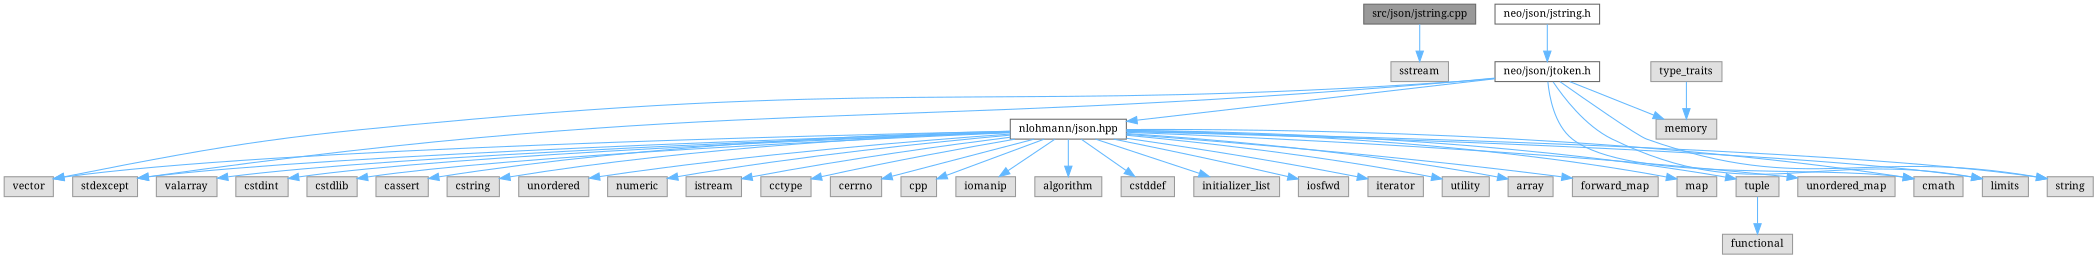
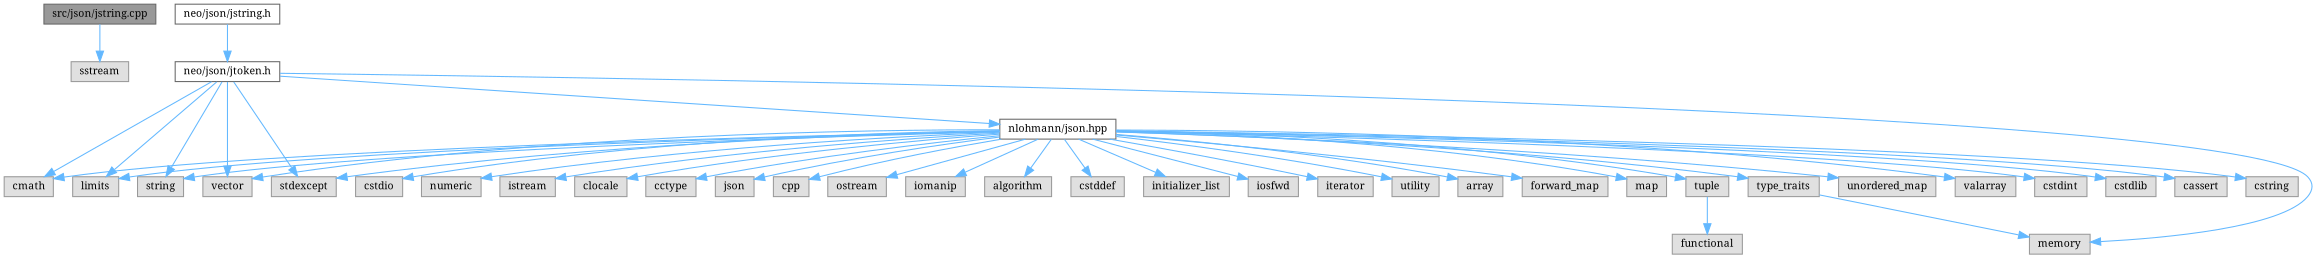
edge "nlohmann/json.hpp" -> "type_traits": added
node "unordered": label "unordered" -> "cstdio"
node "clocale": added
node "cerrno": label "cerrno" -> "json"
node "ostream": added
